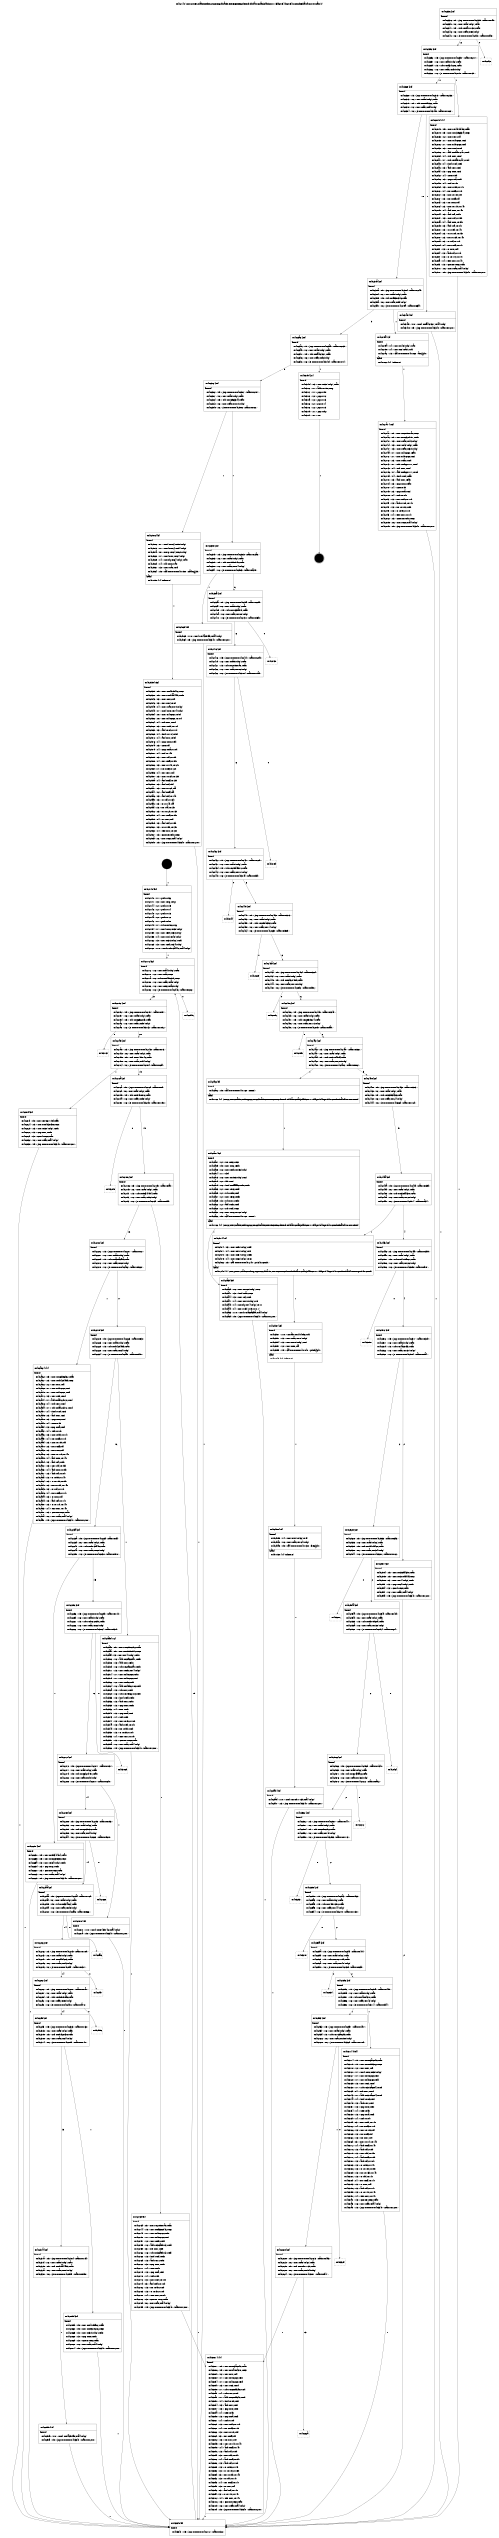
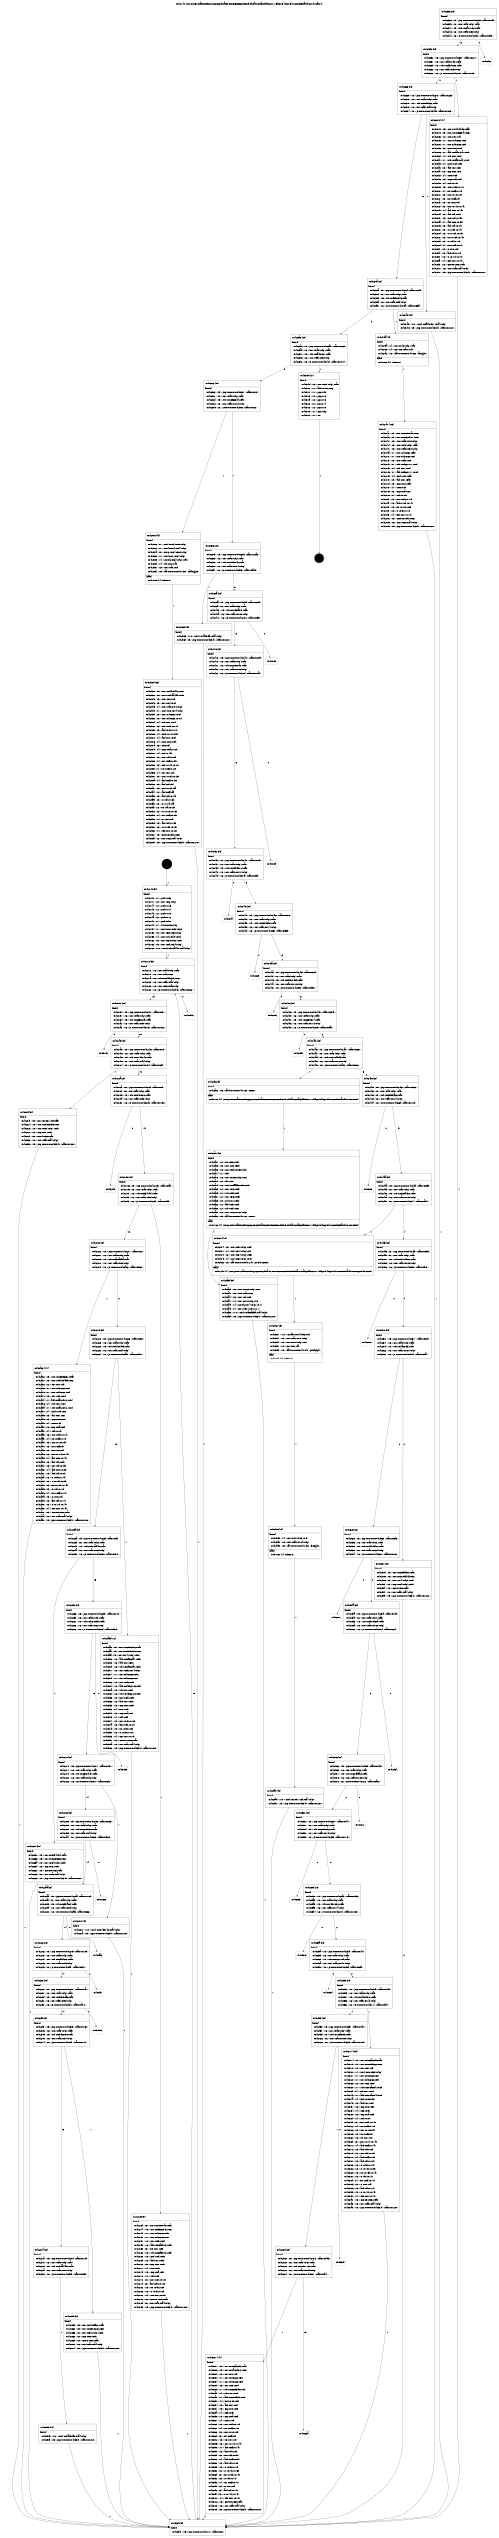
node "0x40326f": added
edge "0x40273f [91]" -> "0x403081 [147]": now "0x40273f [91]" -> "0x403340 [5]"
